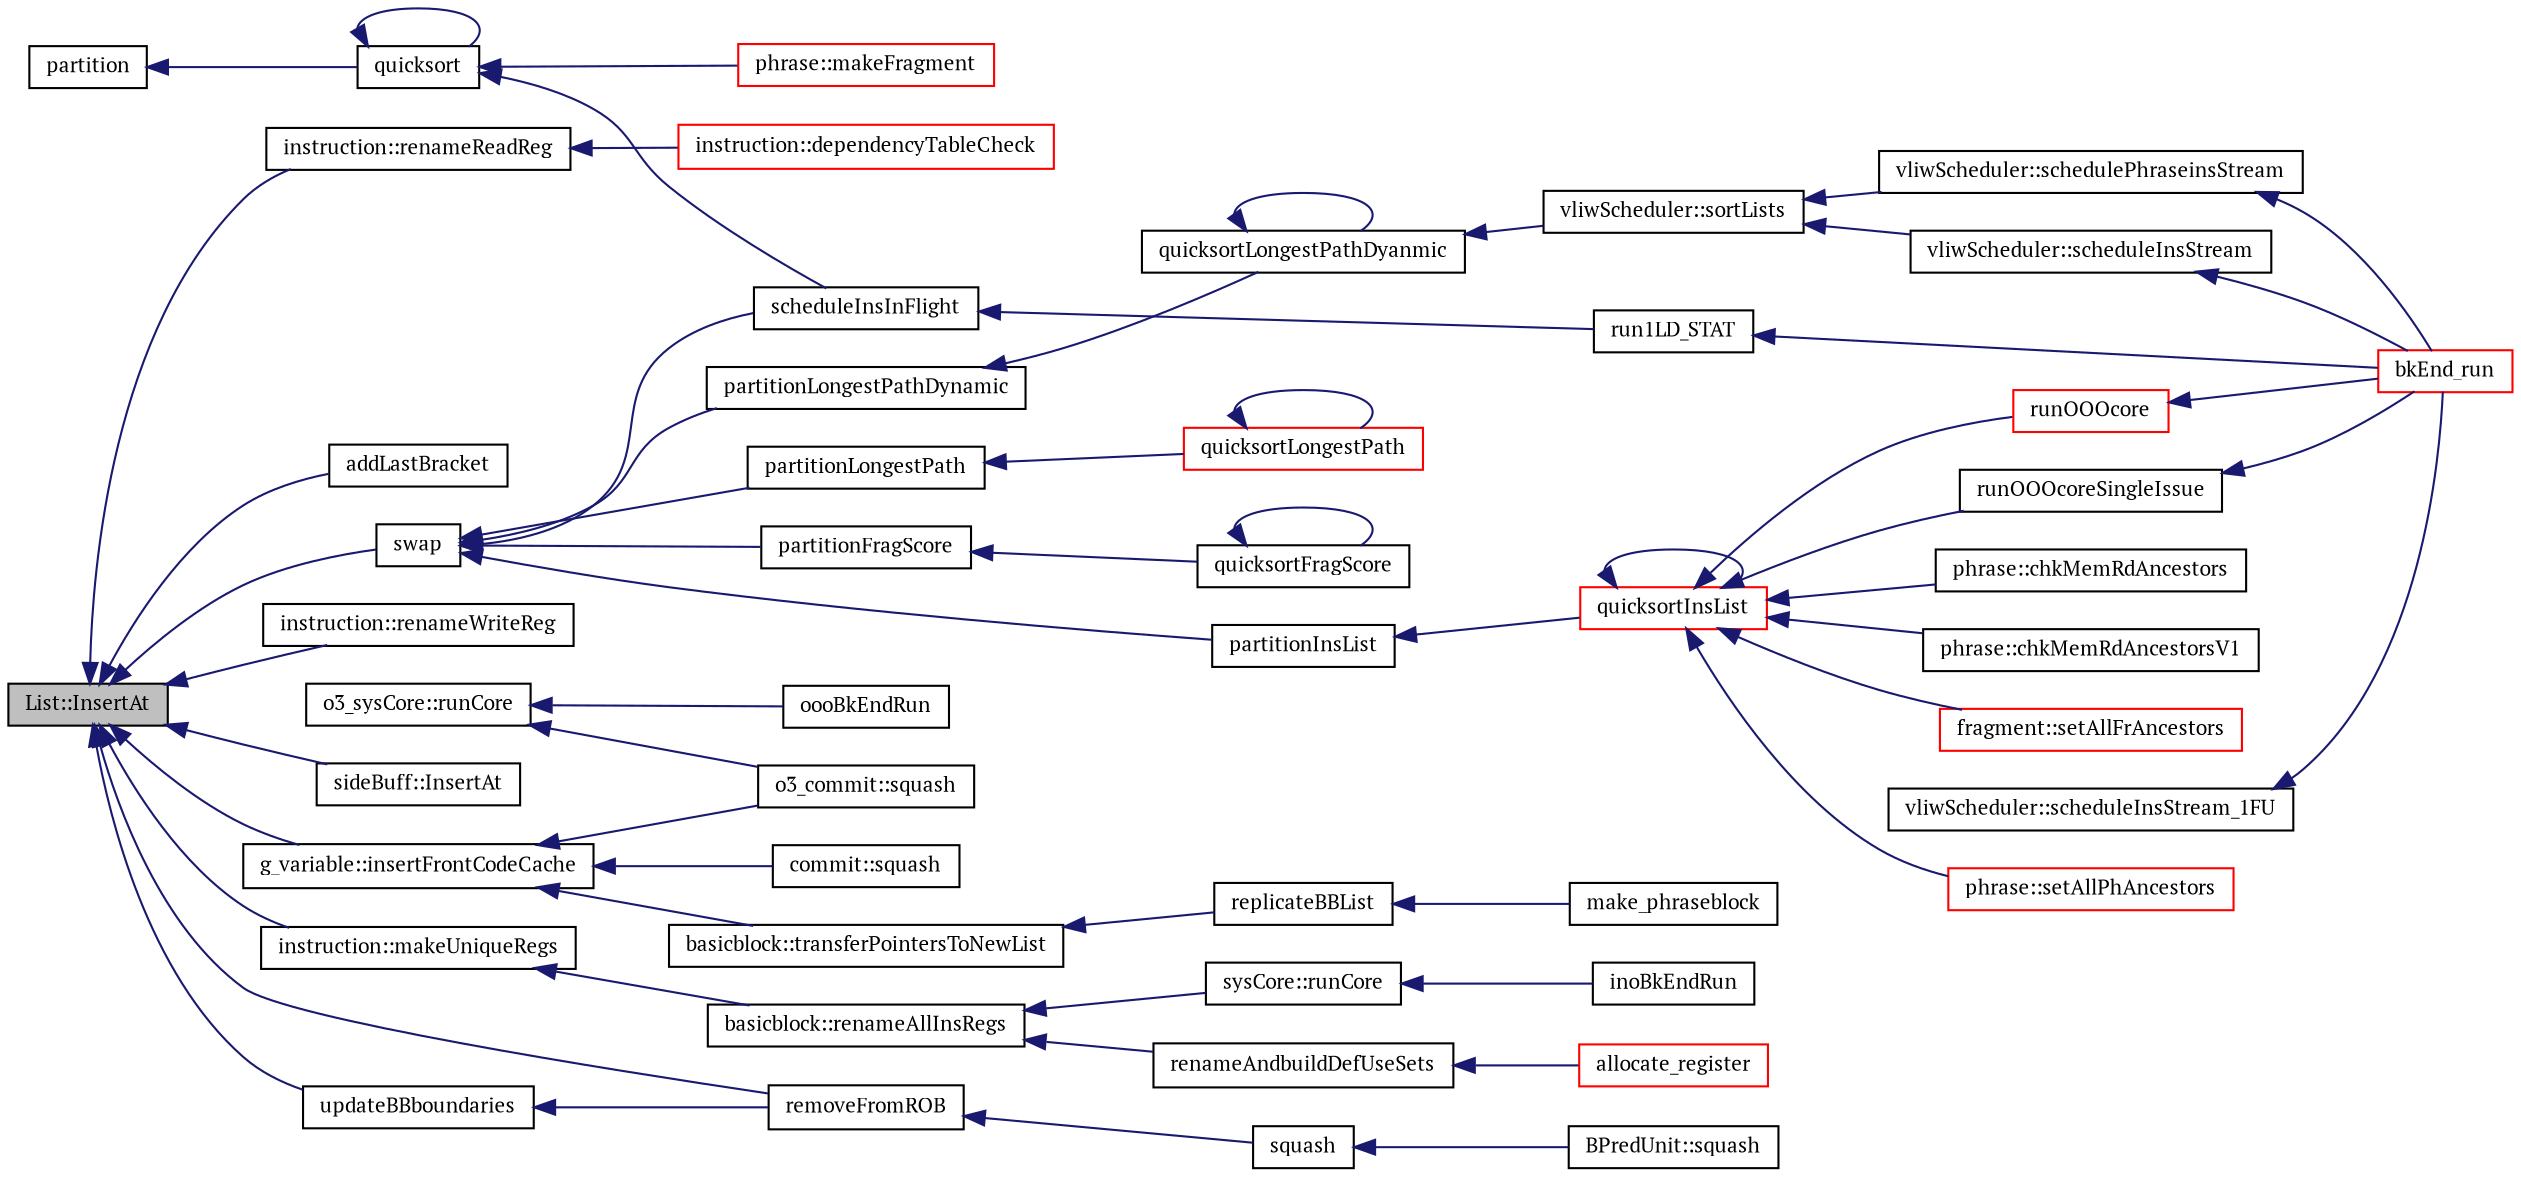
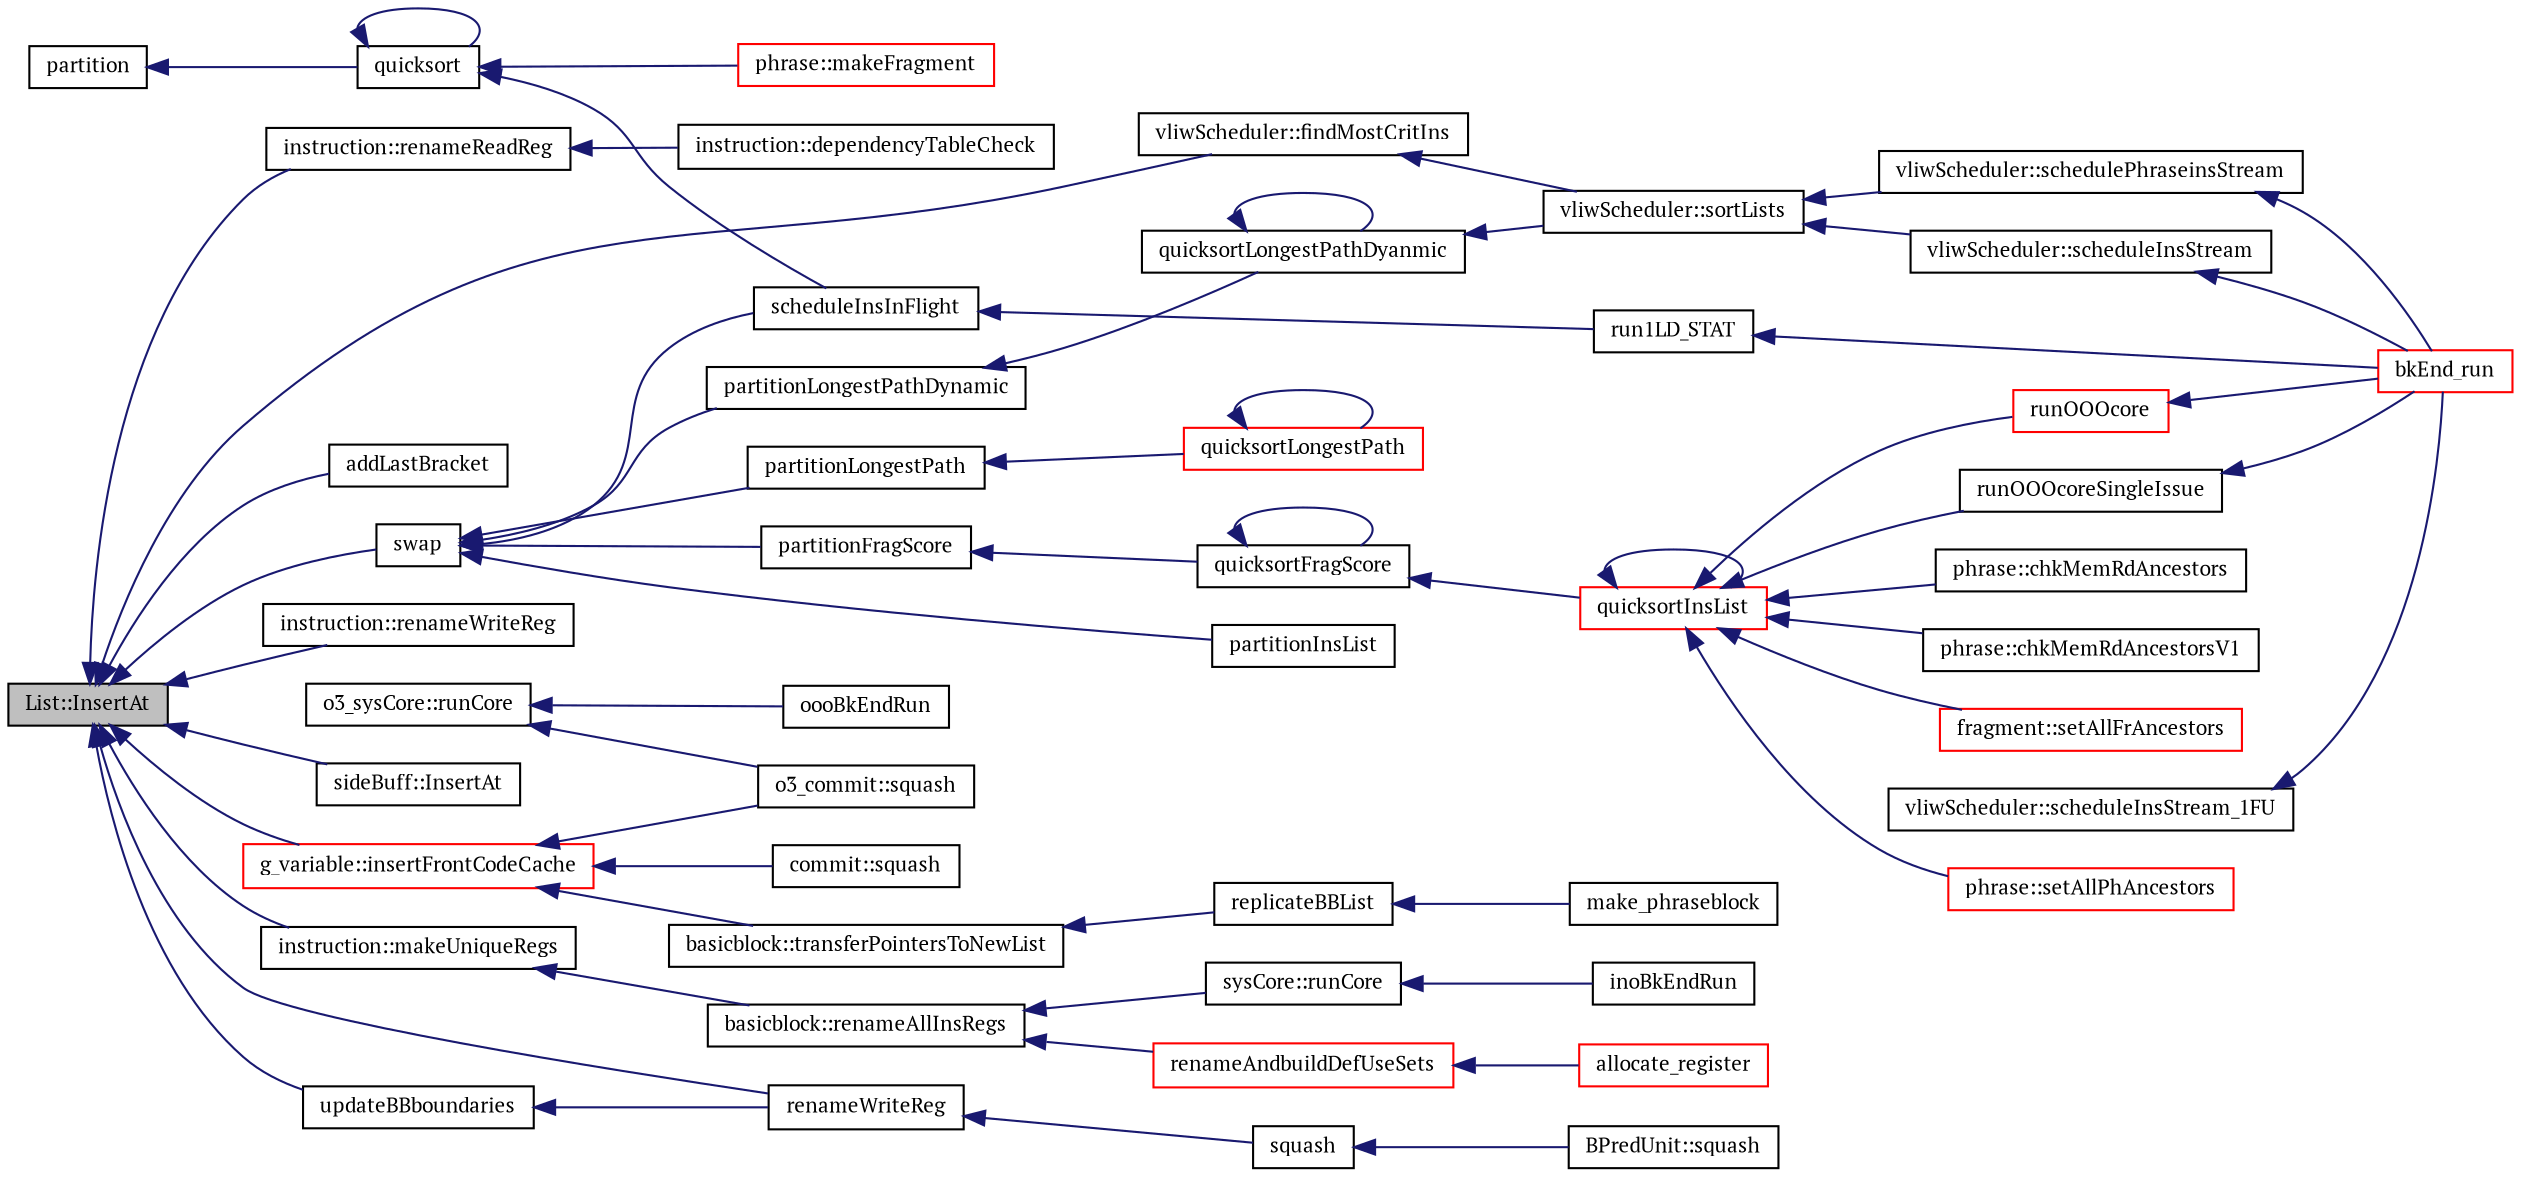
node "vliwScheduler::findMostCritIns": added
node "instruction::dependencyTableCheck": color red -> black
edge "quicksortInsList" -> "partitionInsList": now "quicksortInsList" -> "quicksortFragScore"
node "g_variable::insertFrontCodeCache": color black -> red
node "renameAndbuildDefUseSets": color black -> red
node "removeFromROB": label "removeFromROB" -> "renameWriteReg"
